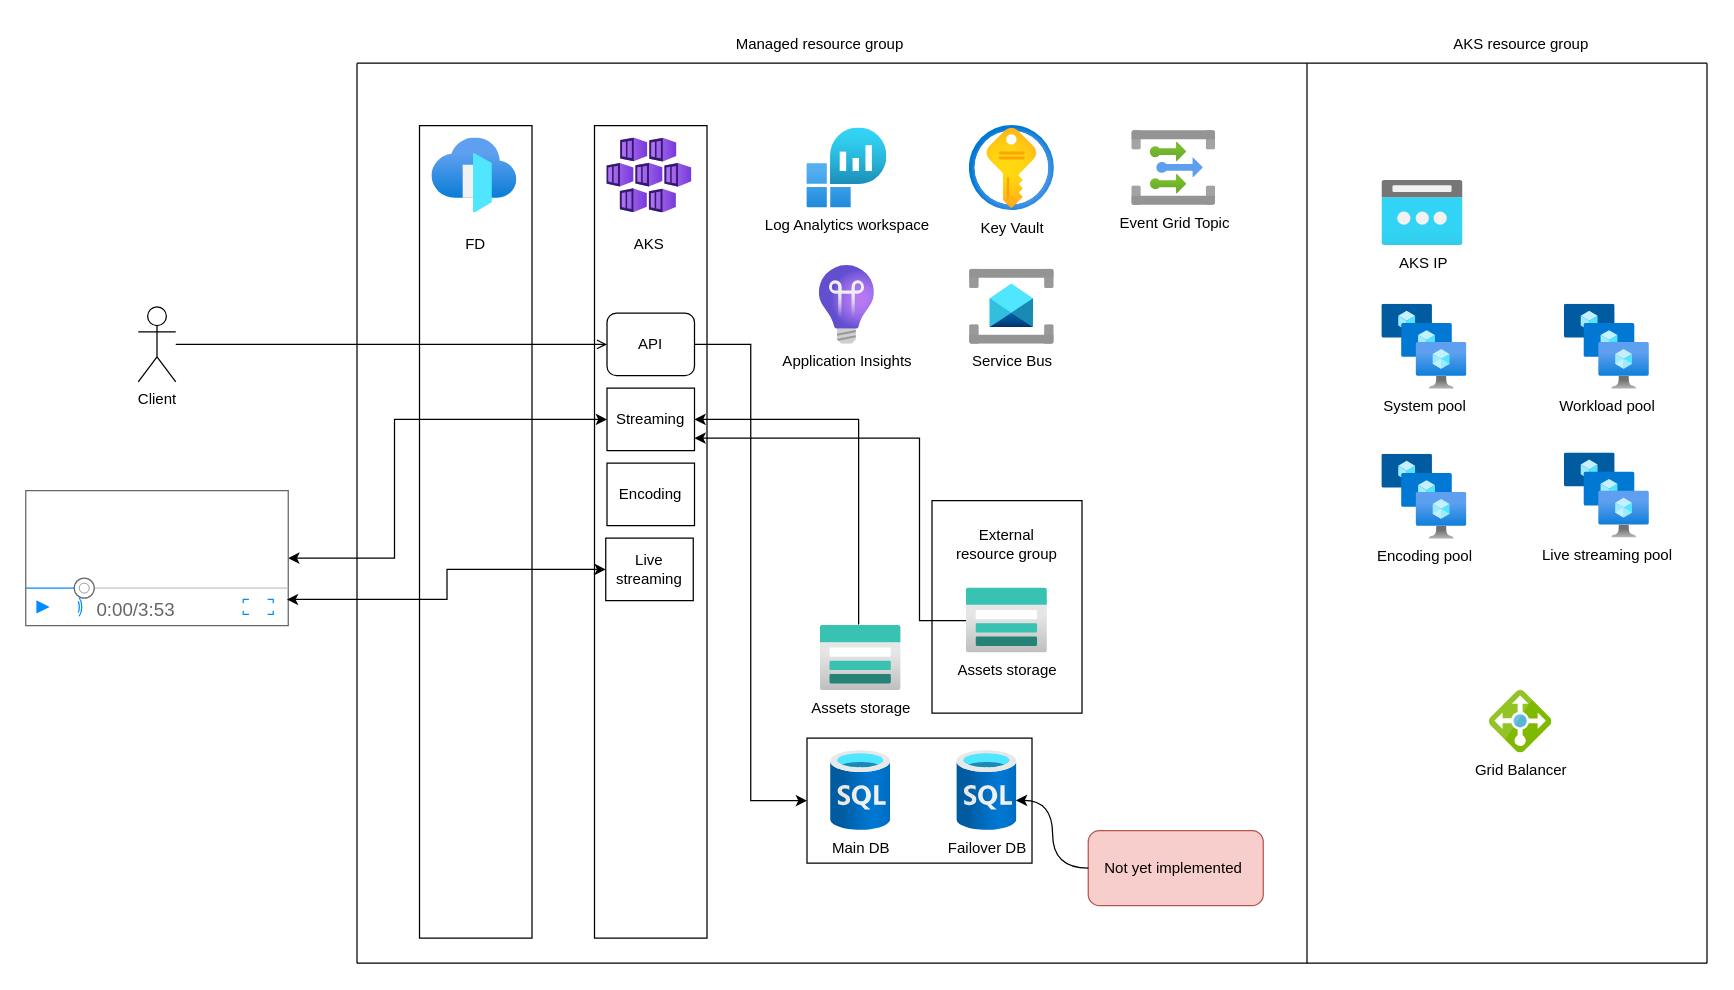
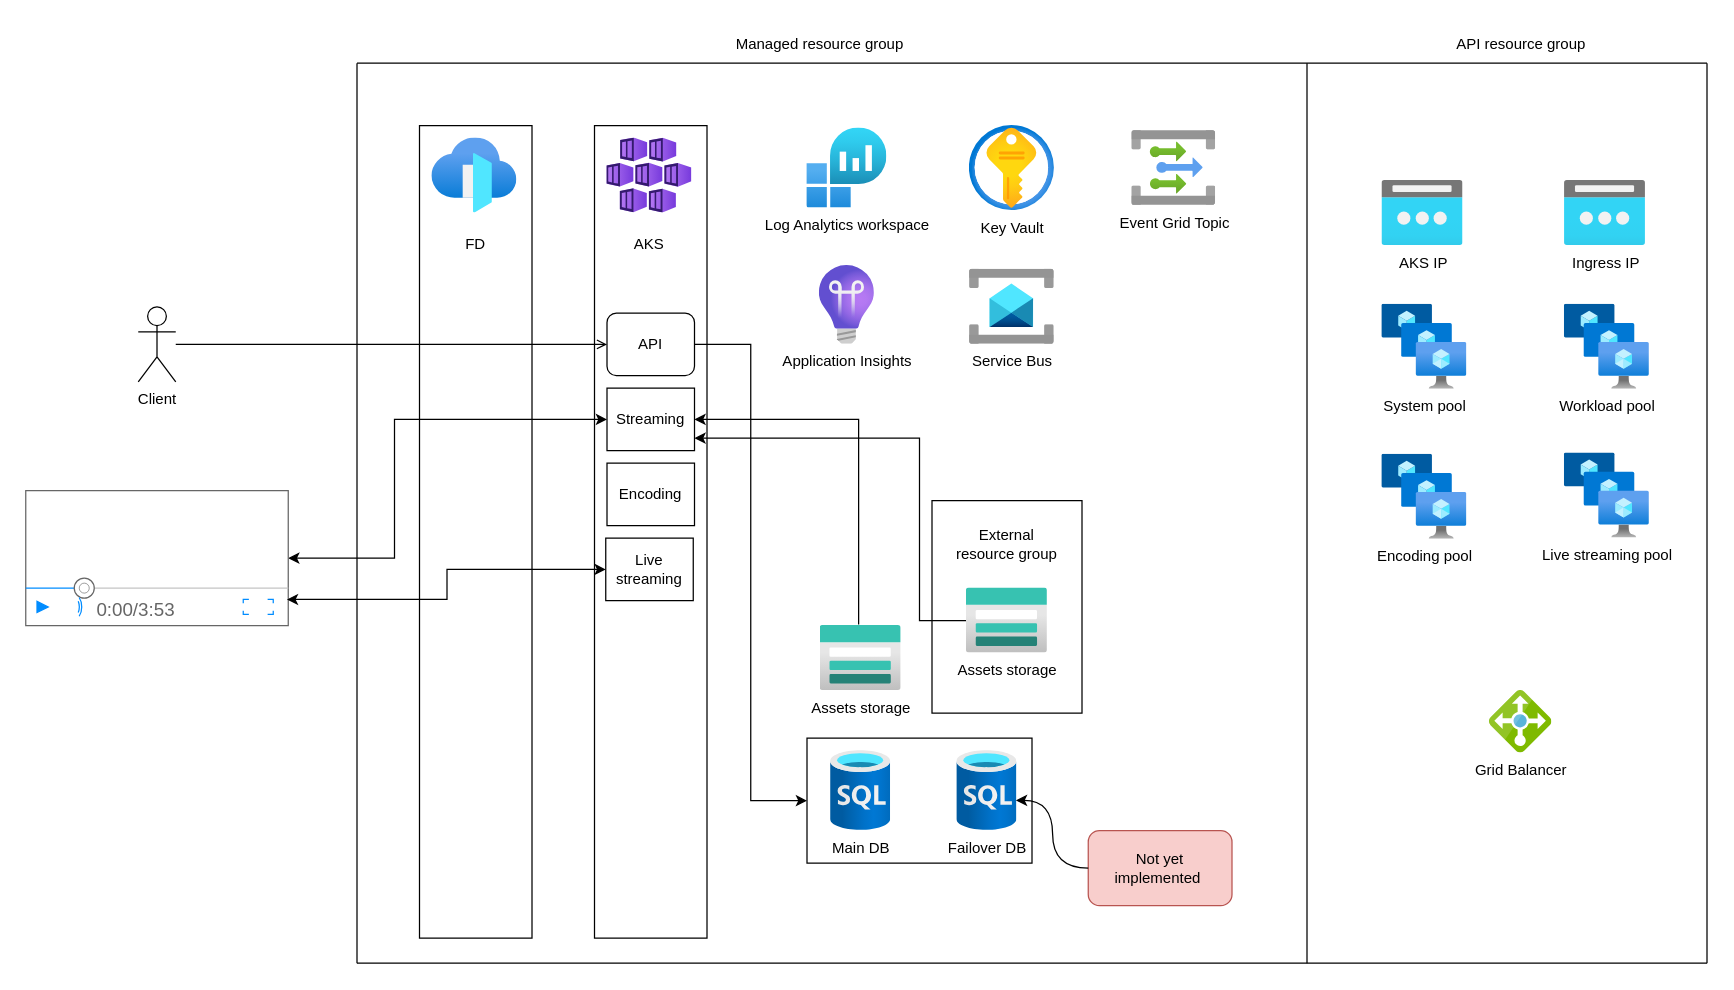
node "AKS resource group": label "AKS resource group" -> "API resource group"
node "Ingress IP": added
node "Not yet implemented": size 175x75 -> 144x75
